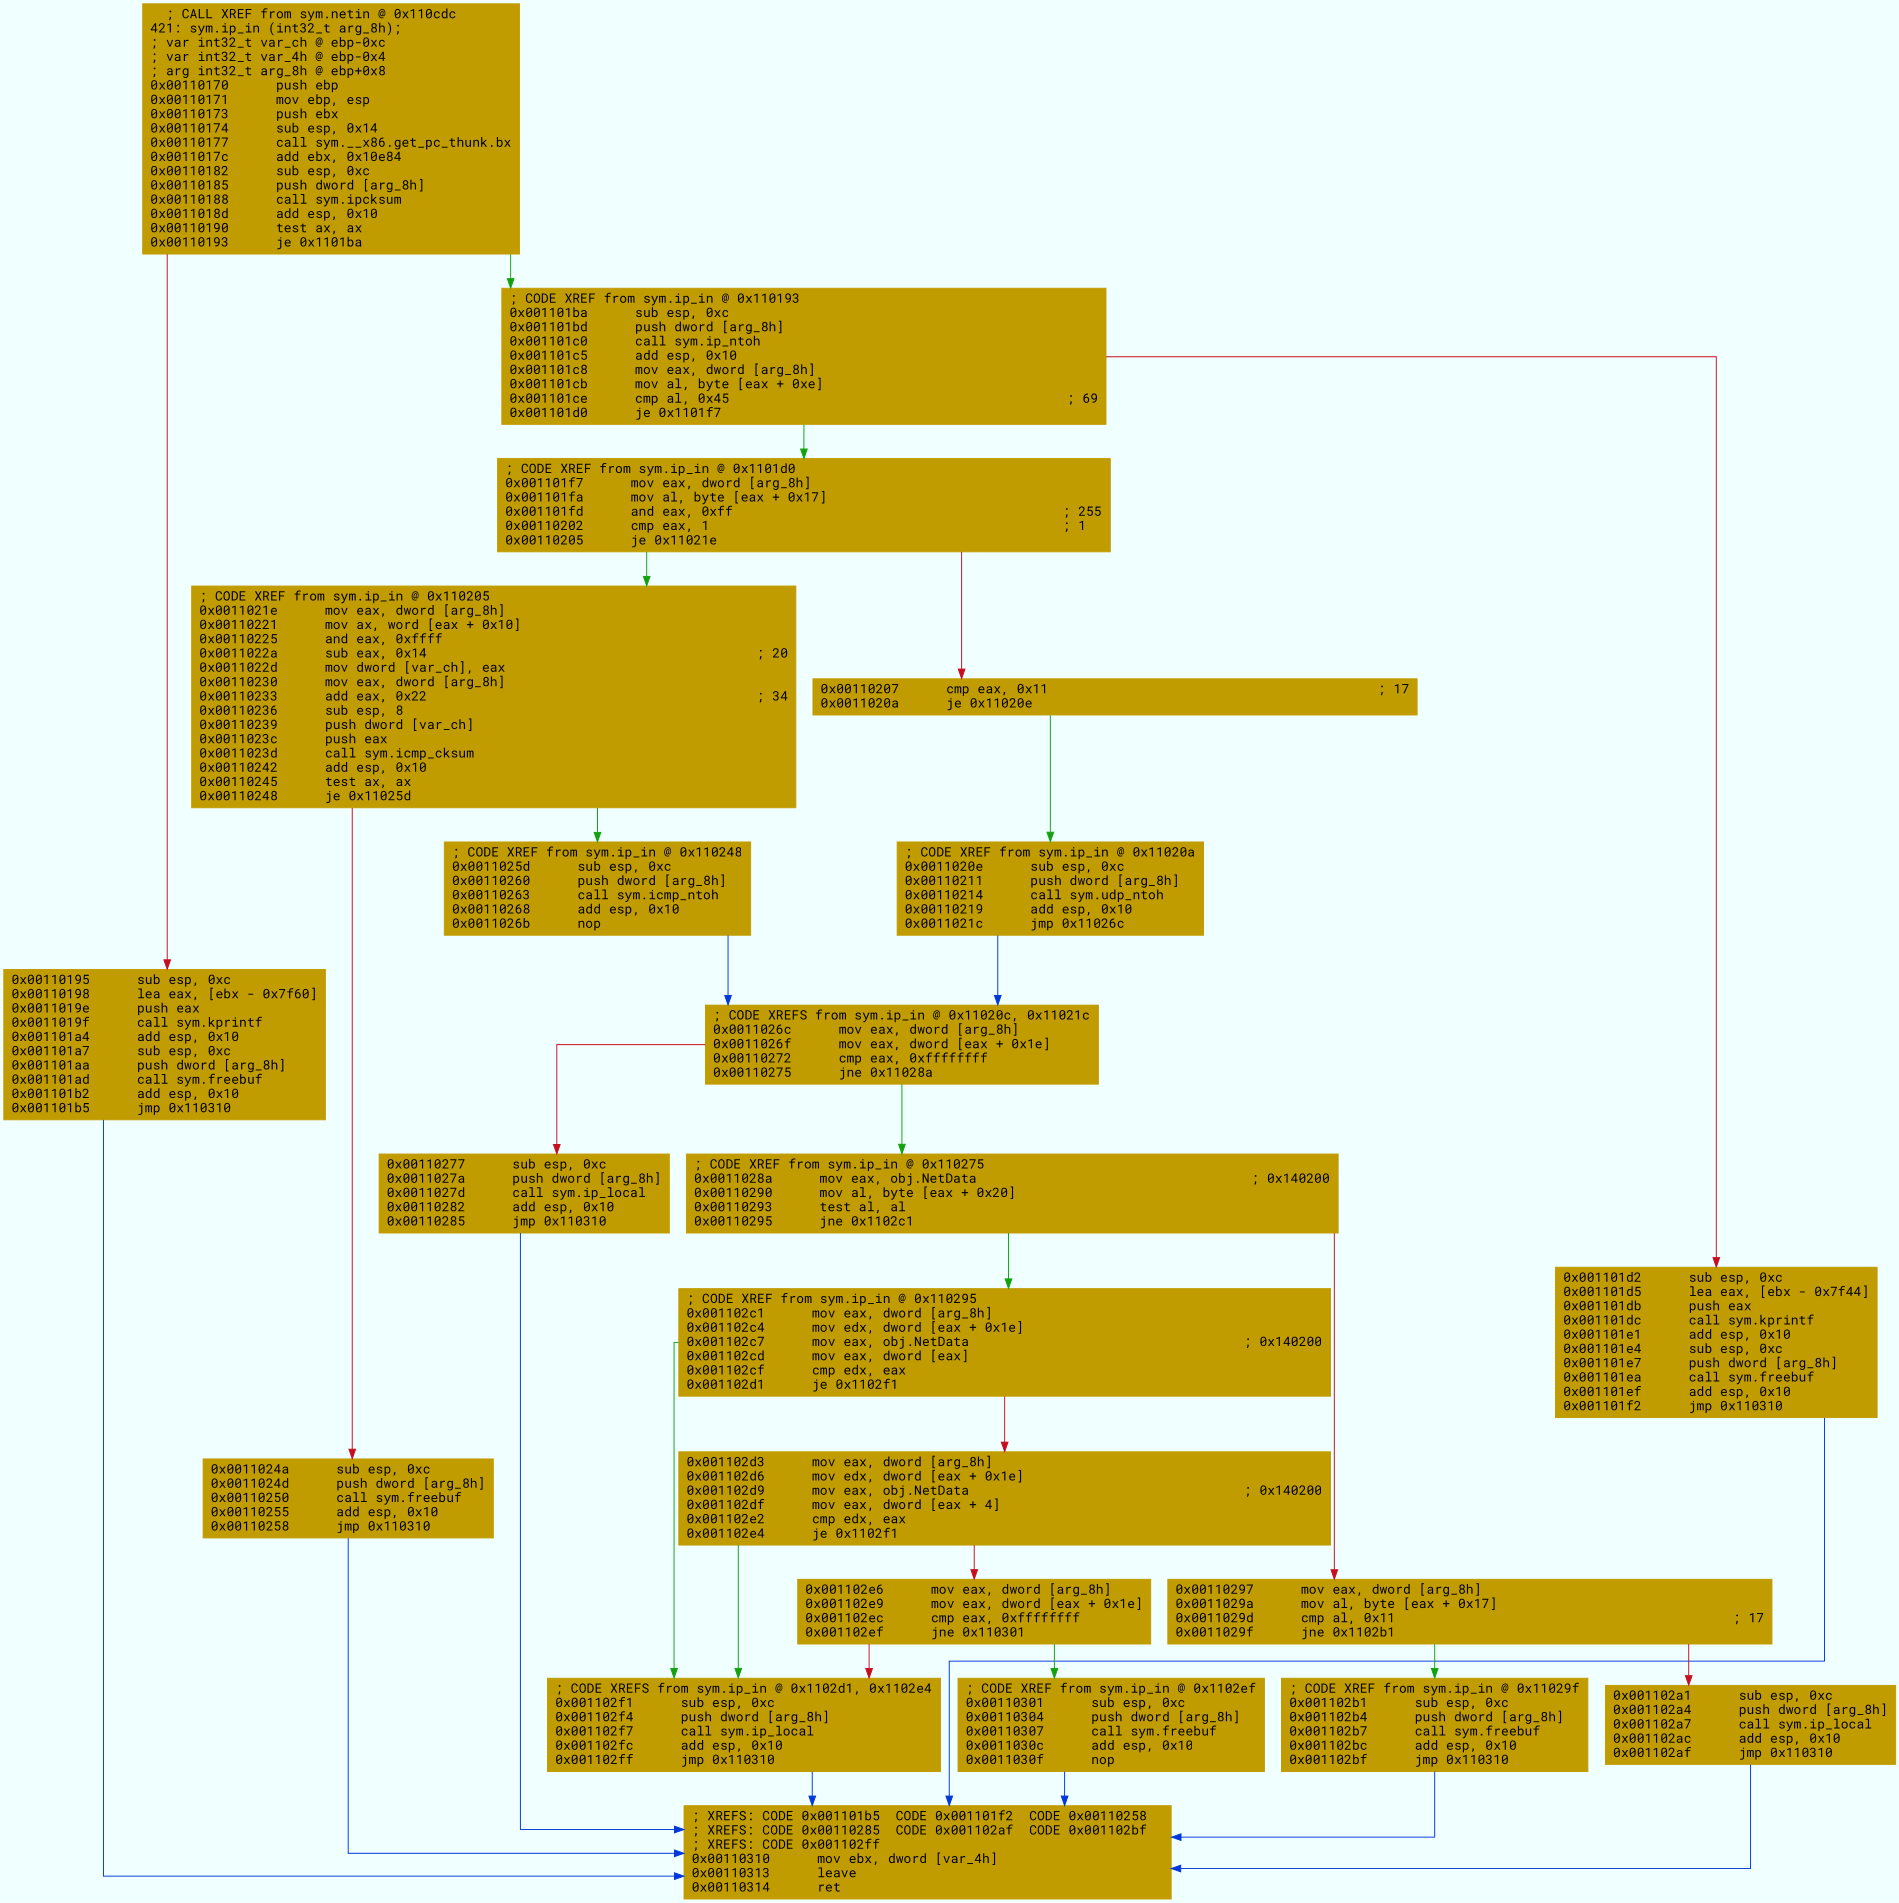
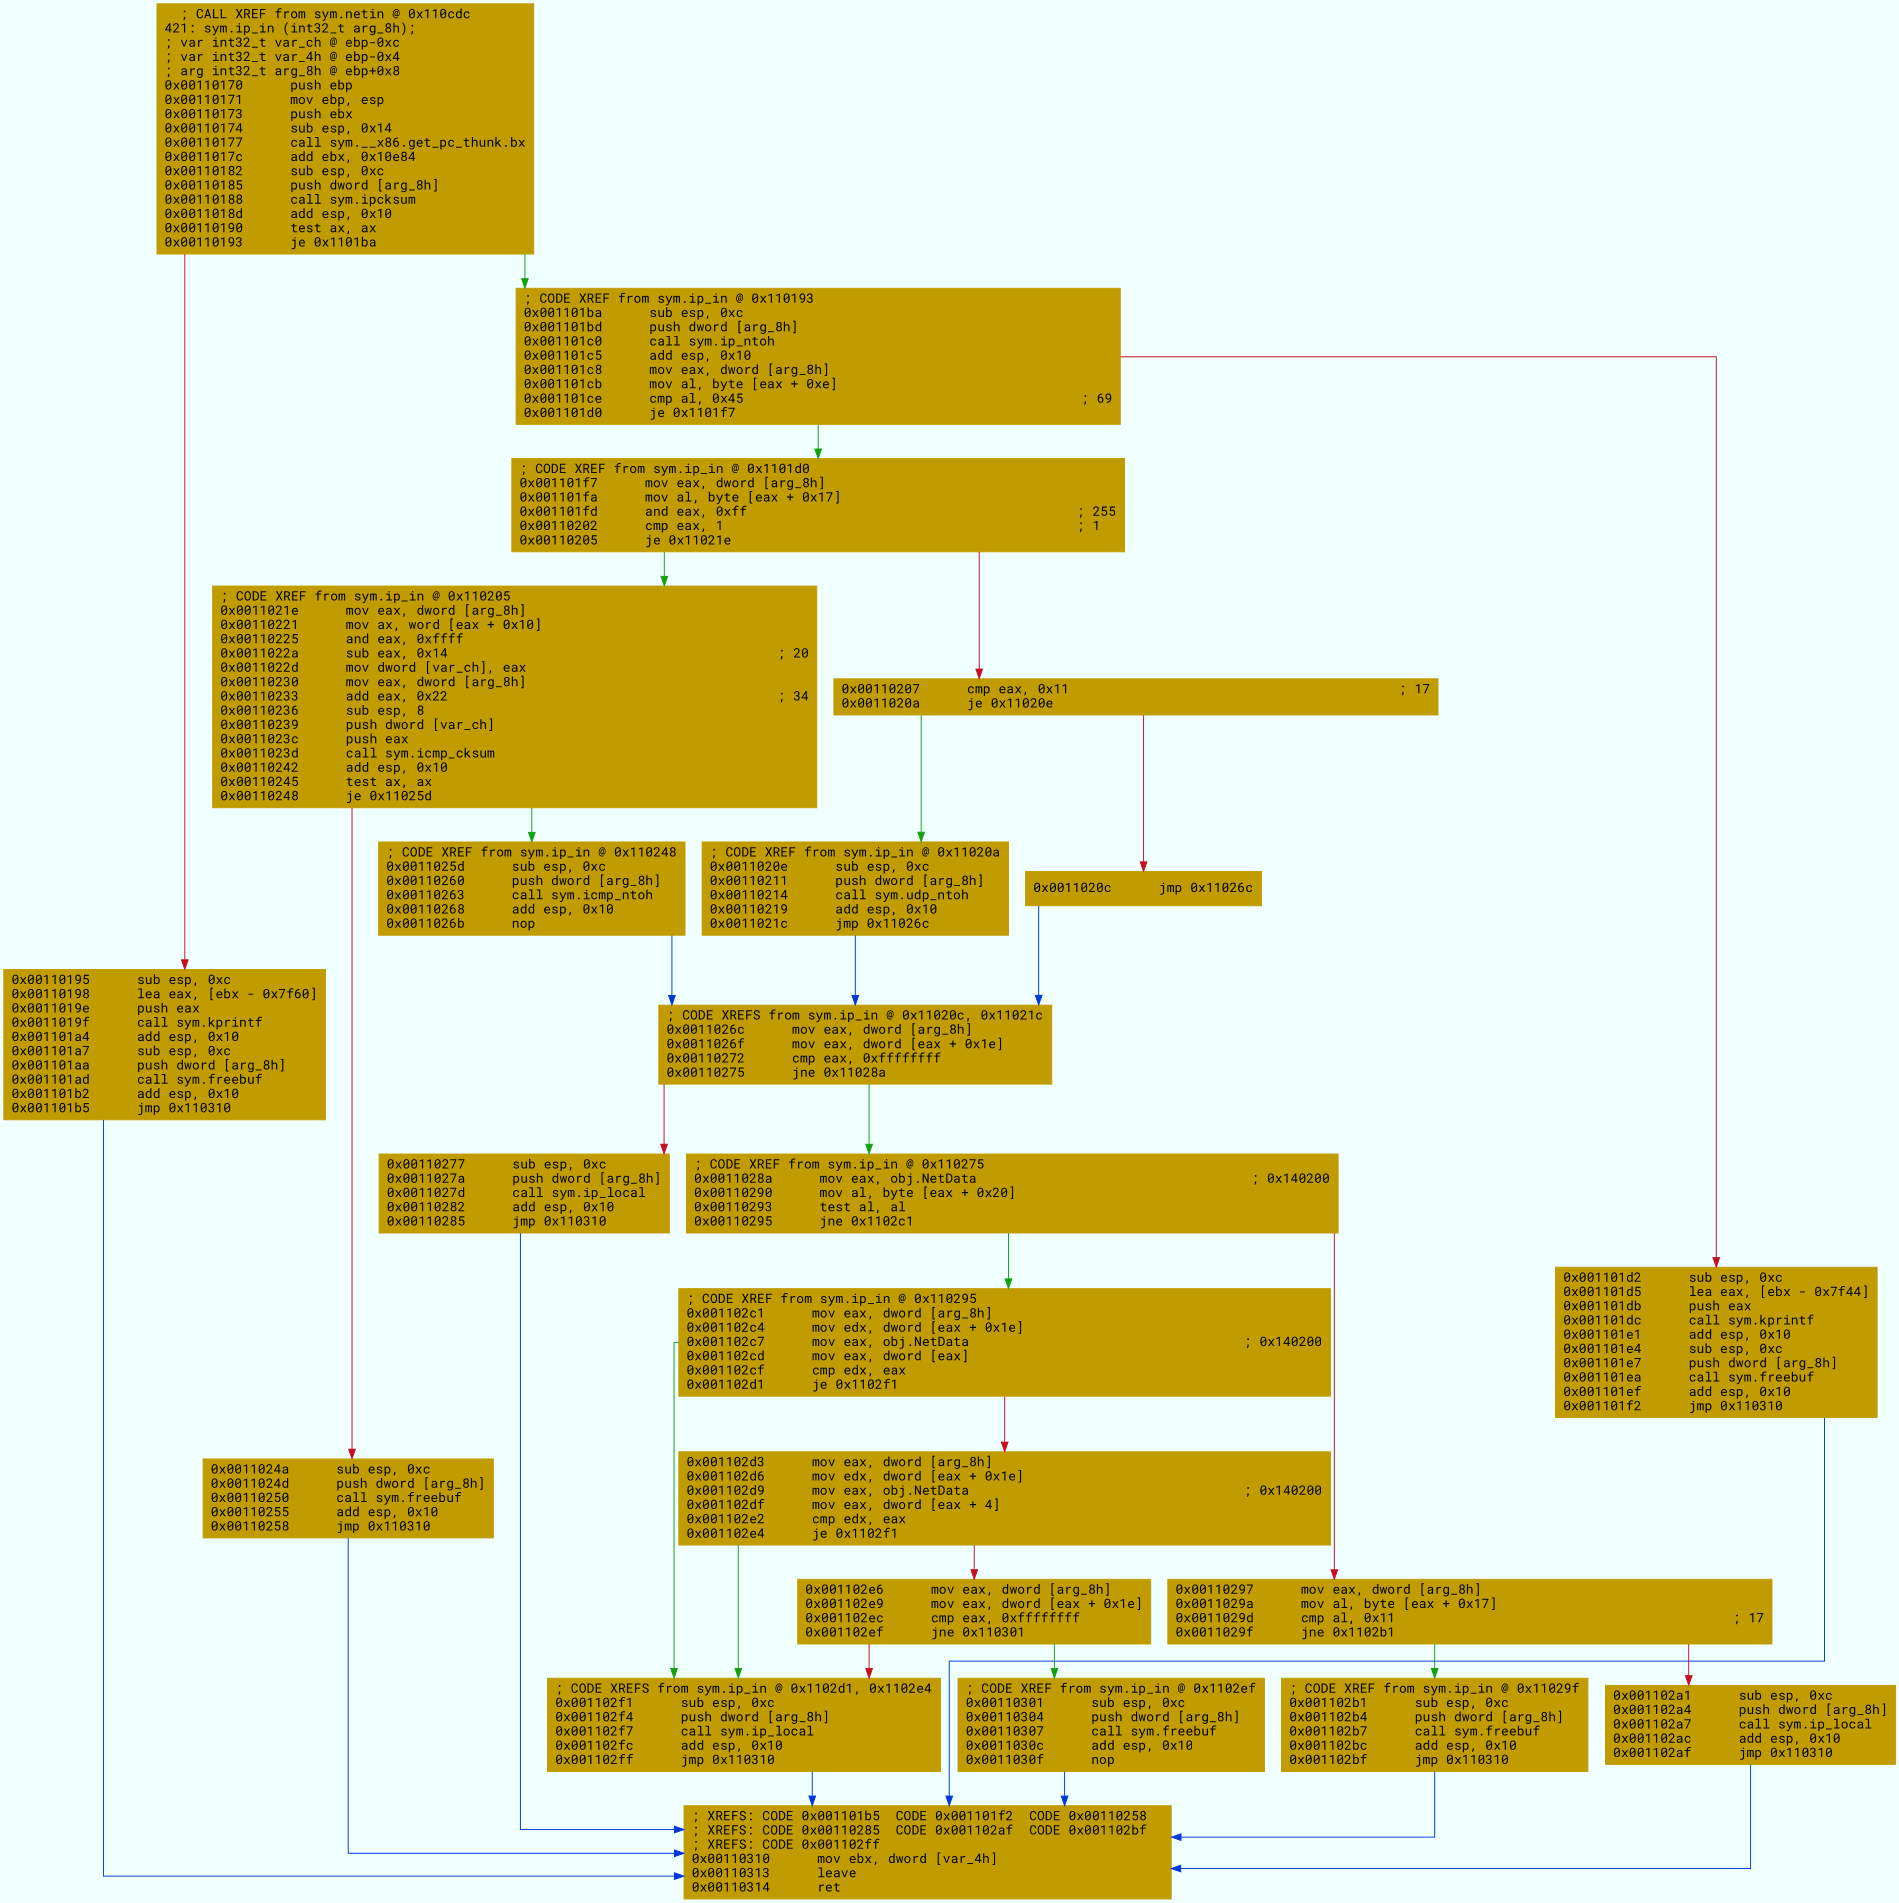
node "0x0011020c      jmp 0x11026c": added
